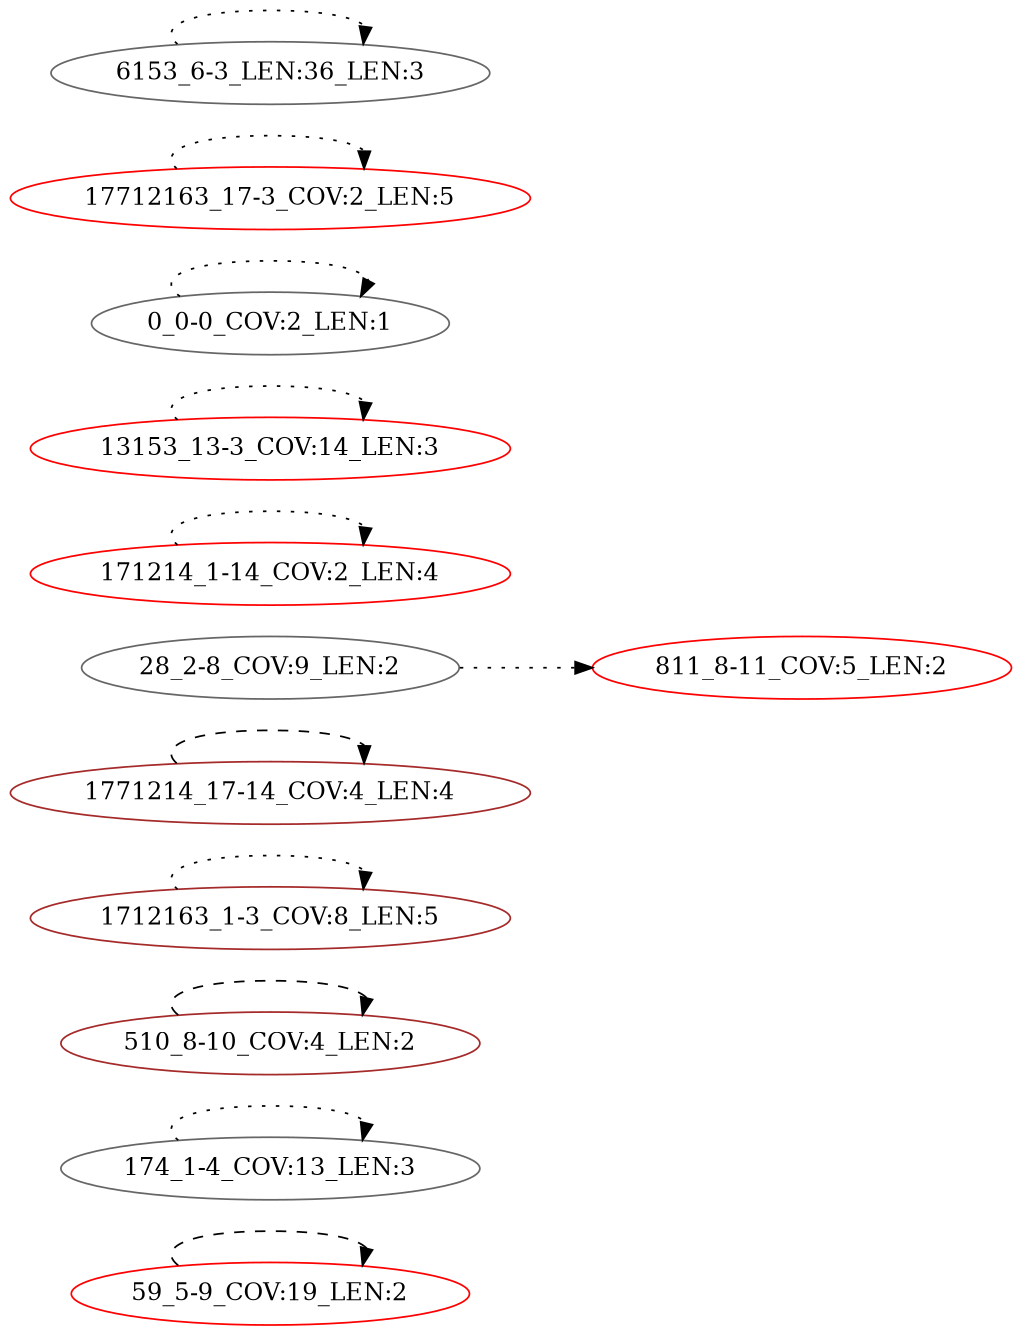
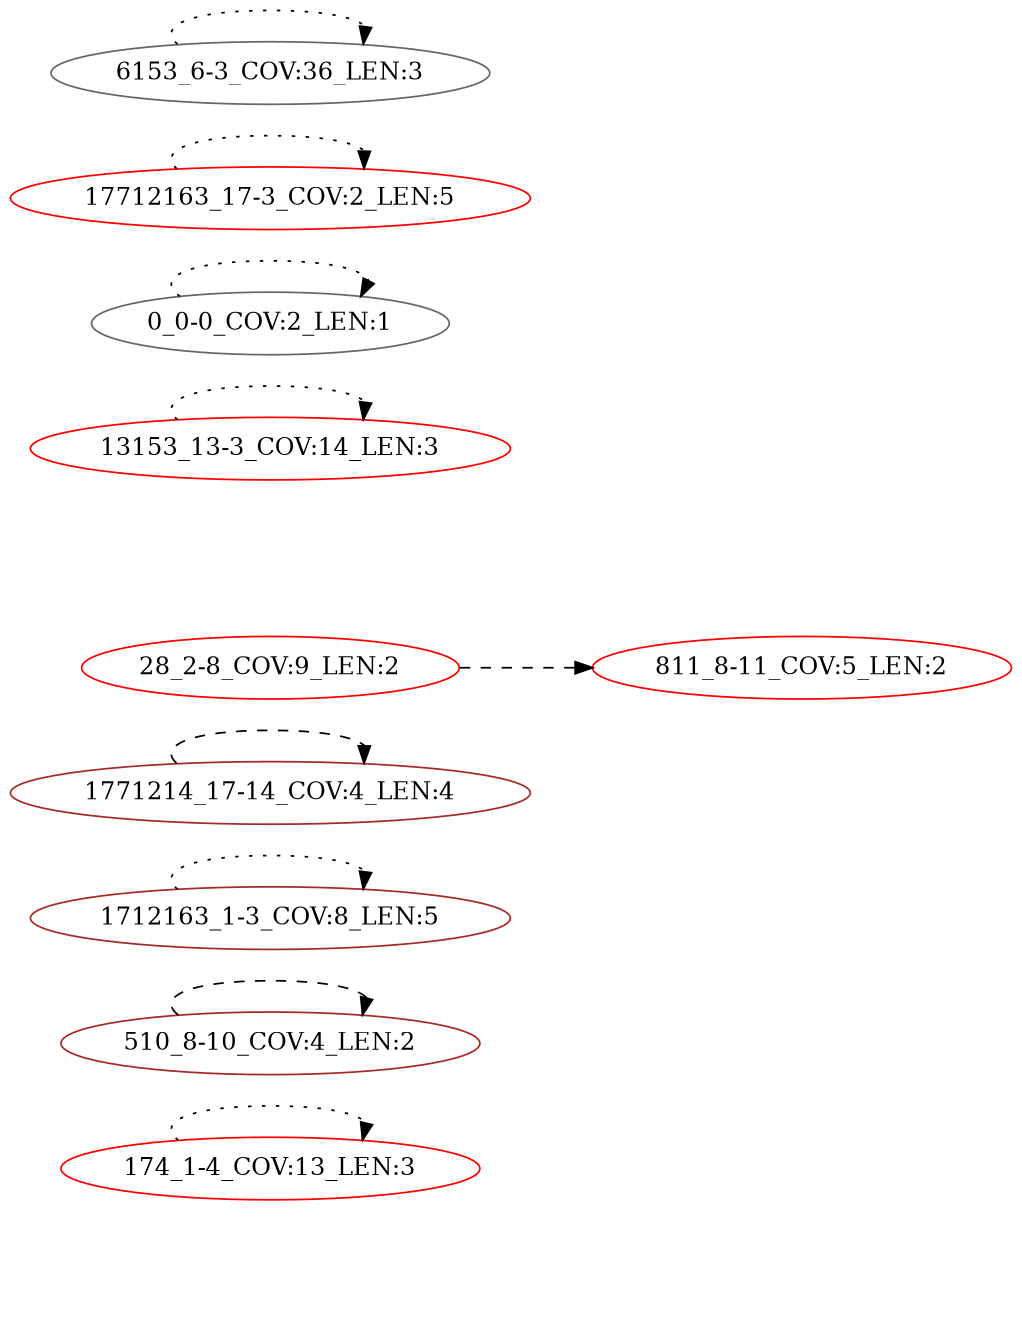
node "6153_6-3_LEN:36_LEN:3": label "6153_6-3_LEN:36_LEN:3" -> "6153_6-3_COV:36_LEN:3"
node "171214_1-14_COV:2_LEN:4": removed
node "28_2-8_COV:9_LEN:2": color gray40 -> red
edge "28_2-8_COV:9_LEN:2" -> "811_8-11_COV:5_LEN:2": style dotted -> dashed
node "174_1-4_COV:13_LEN:3": color gray40 -> red
node "59_5-9_COV:19_LEN:2": removed
